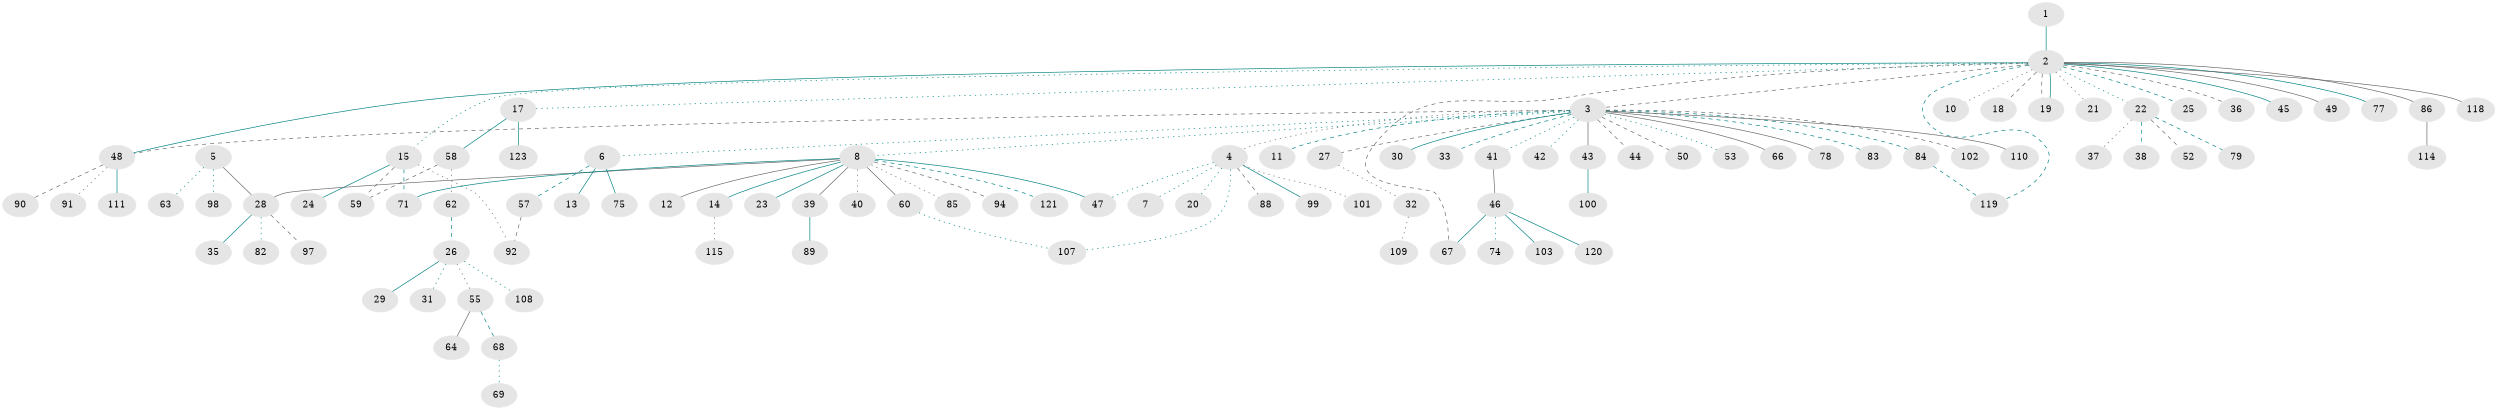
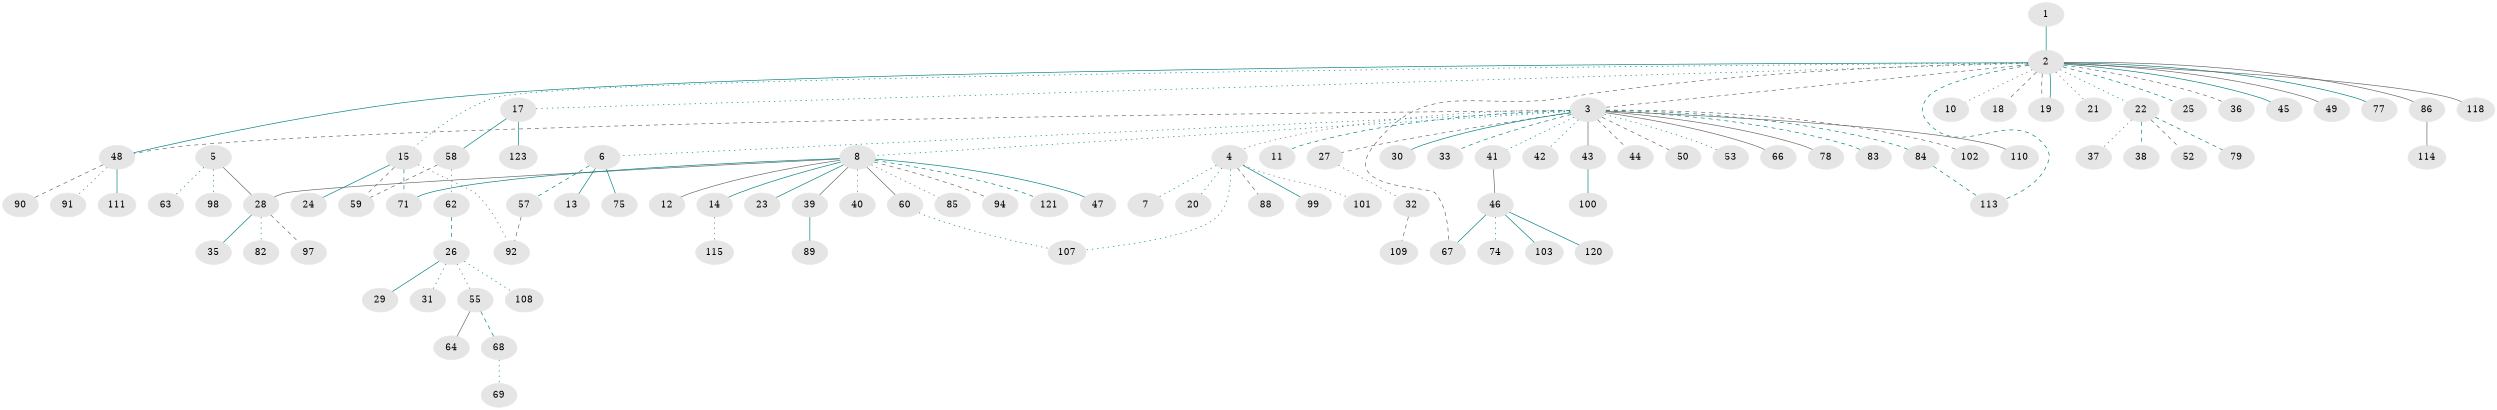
edge "4" -- "47": removed
node "119": label "119" -> "113"
edge "32" -- "109": style dotted -> dashed
